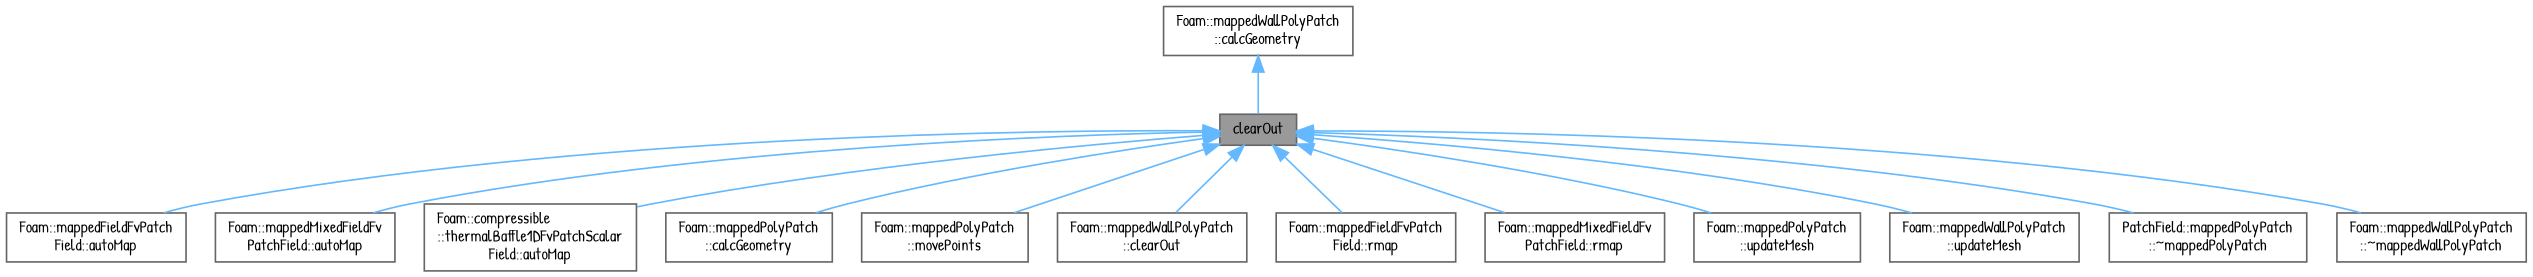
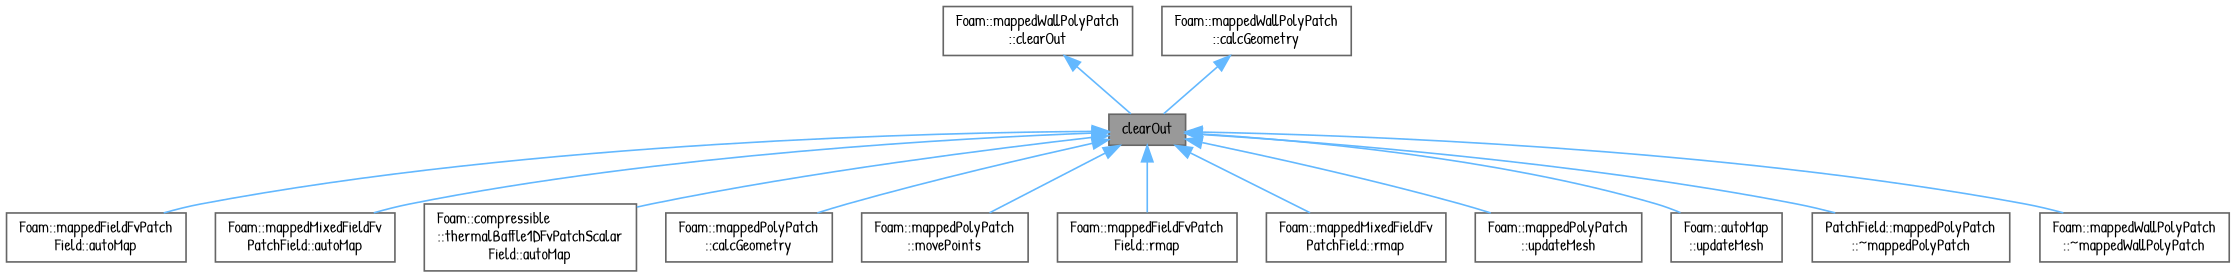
edge "Foam::mappedWallPolyPatch ::clearOut" -> "clearOut": reversed
node "Foam::mappedWallPolyPatch ::updateMesh": label "Foam::mappedWallPolyPatch ::updateMesh" -> "Foam::autoMap ::updateMesh"
